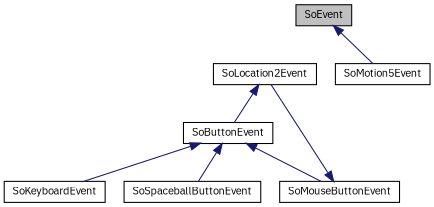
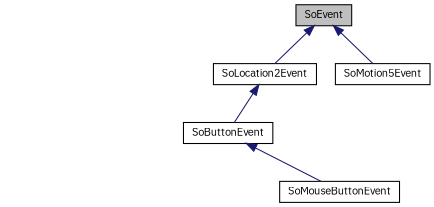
edge "SoLocation2Event" -> "SoMouseButtonEvent": now "SoLocation2Event" -> "SoEvent"
node "SoKeyboardEvent": removed
node "SoSpaceballButtonEvent": removed
